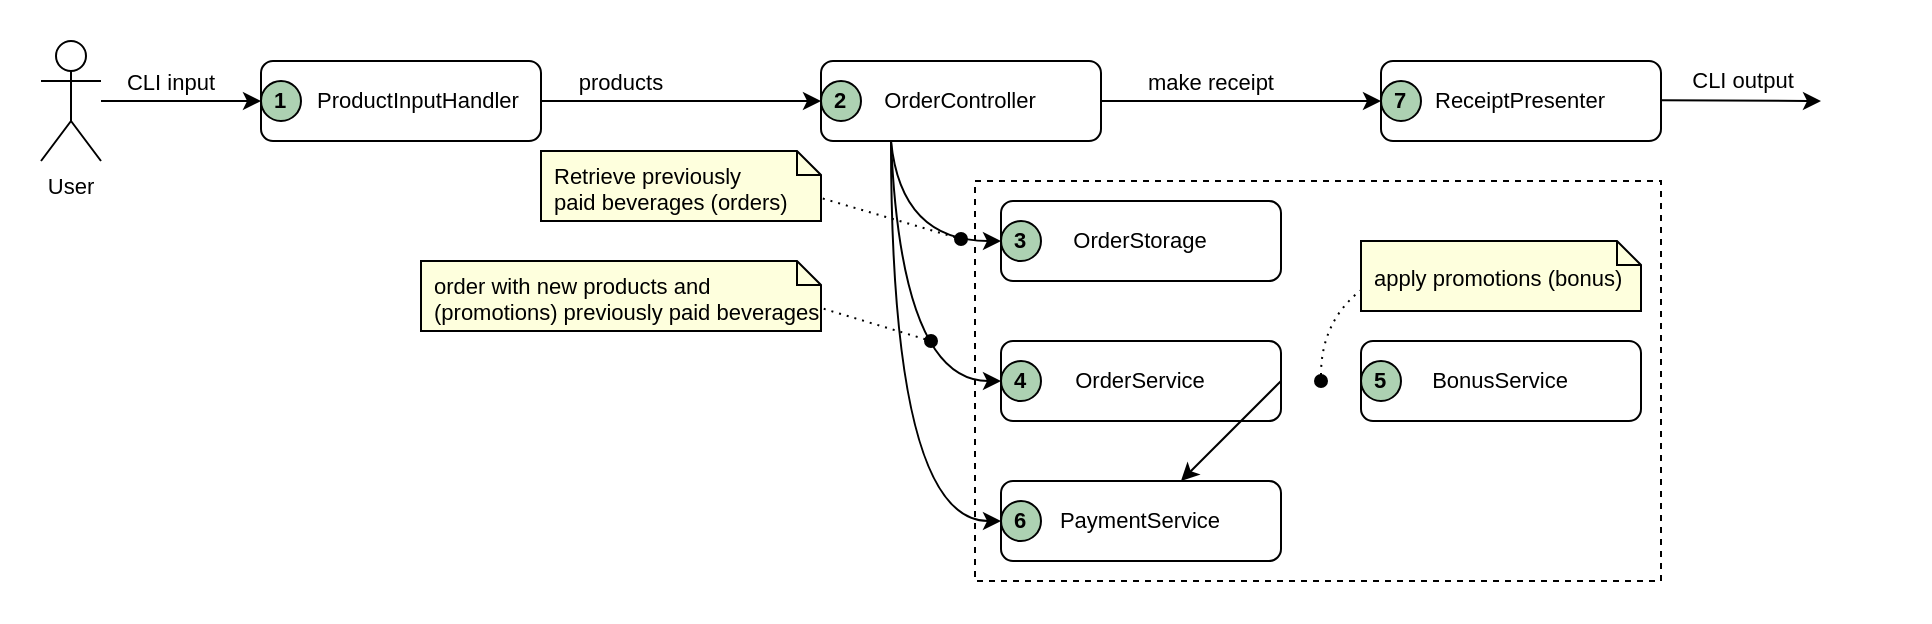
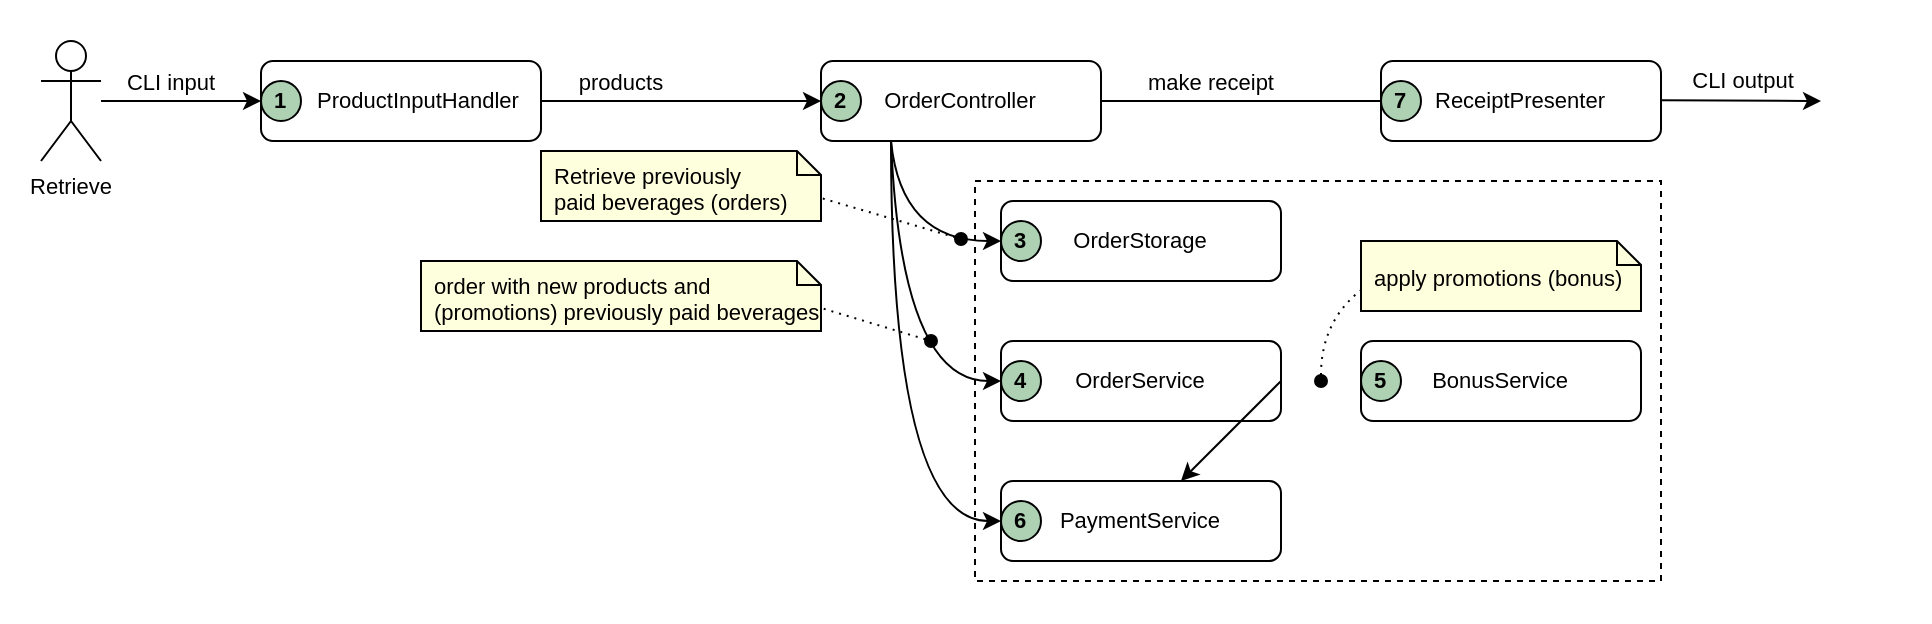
edge "OrderController" -> "7": arrowhead classic -> none
node "User": label "User" -> "Retrieve"
